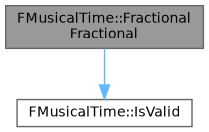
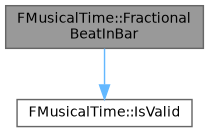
node "FMusicalTime::Fractional Fractional": label "FMusicalTime::Fractional Fractional" -> "FMusicalTime::Fractional BeatInBar"
